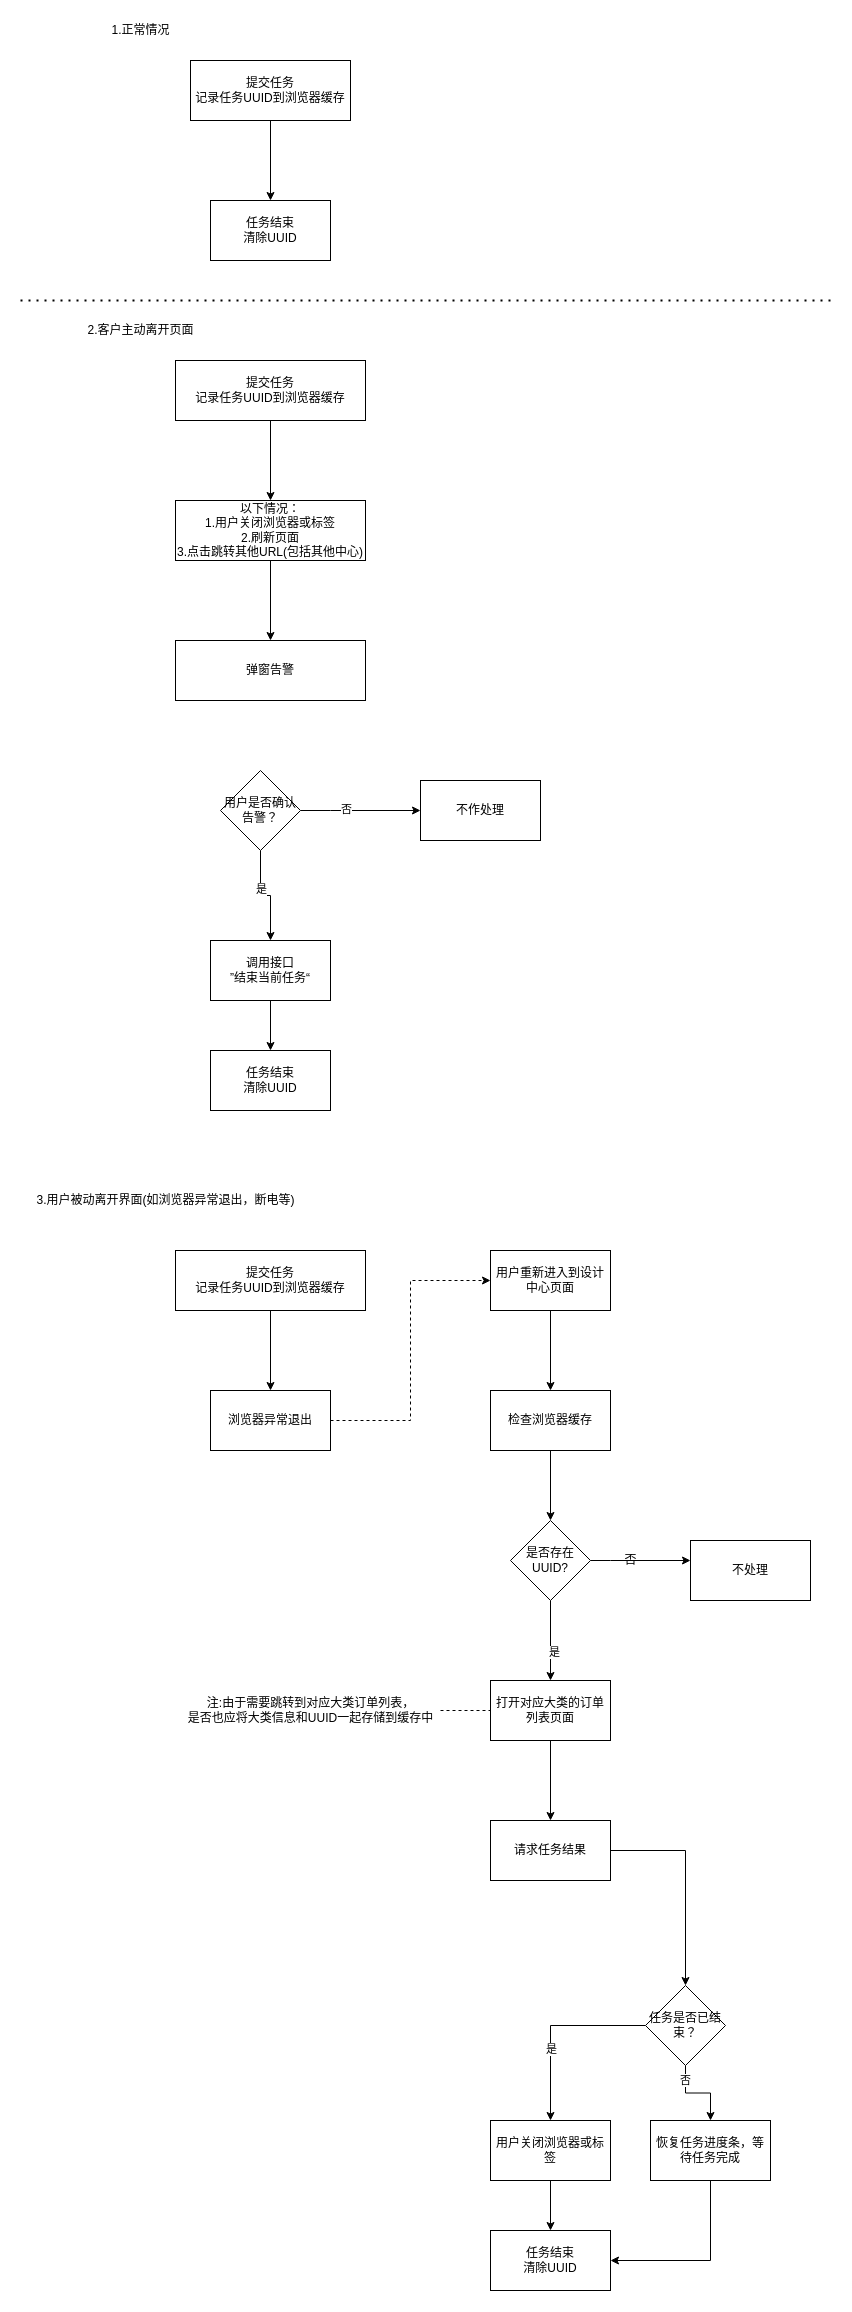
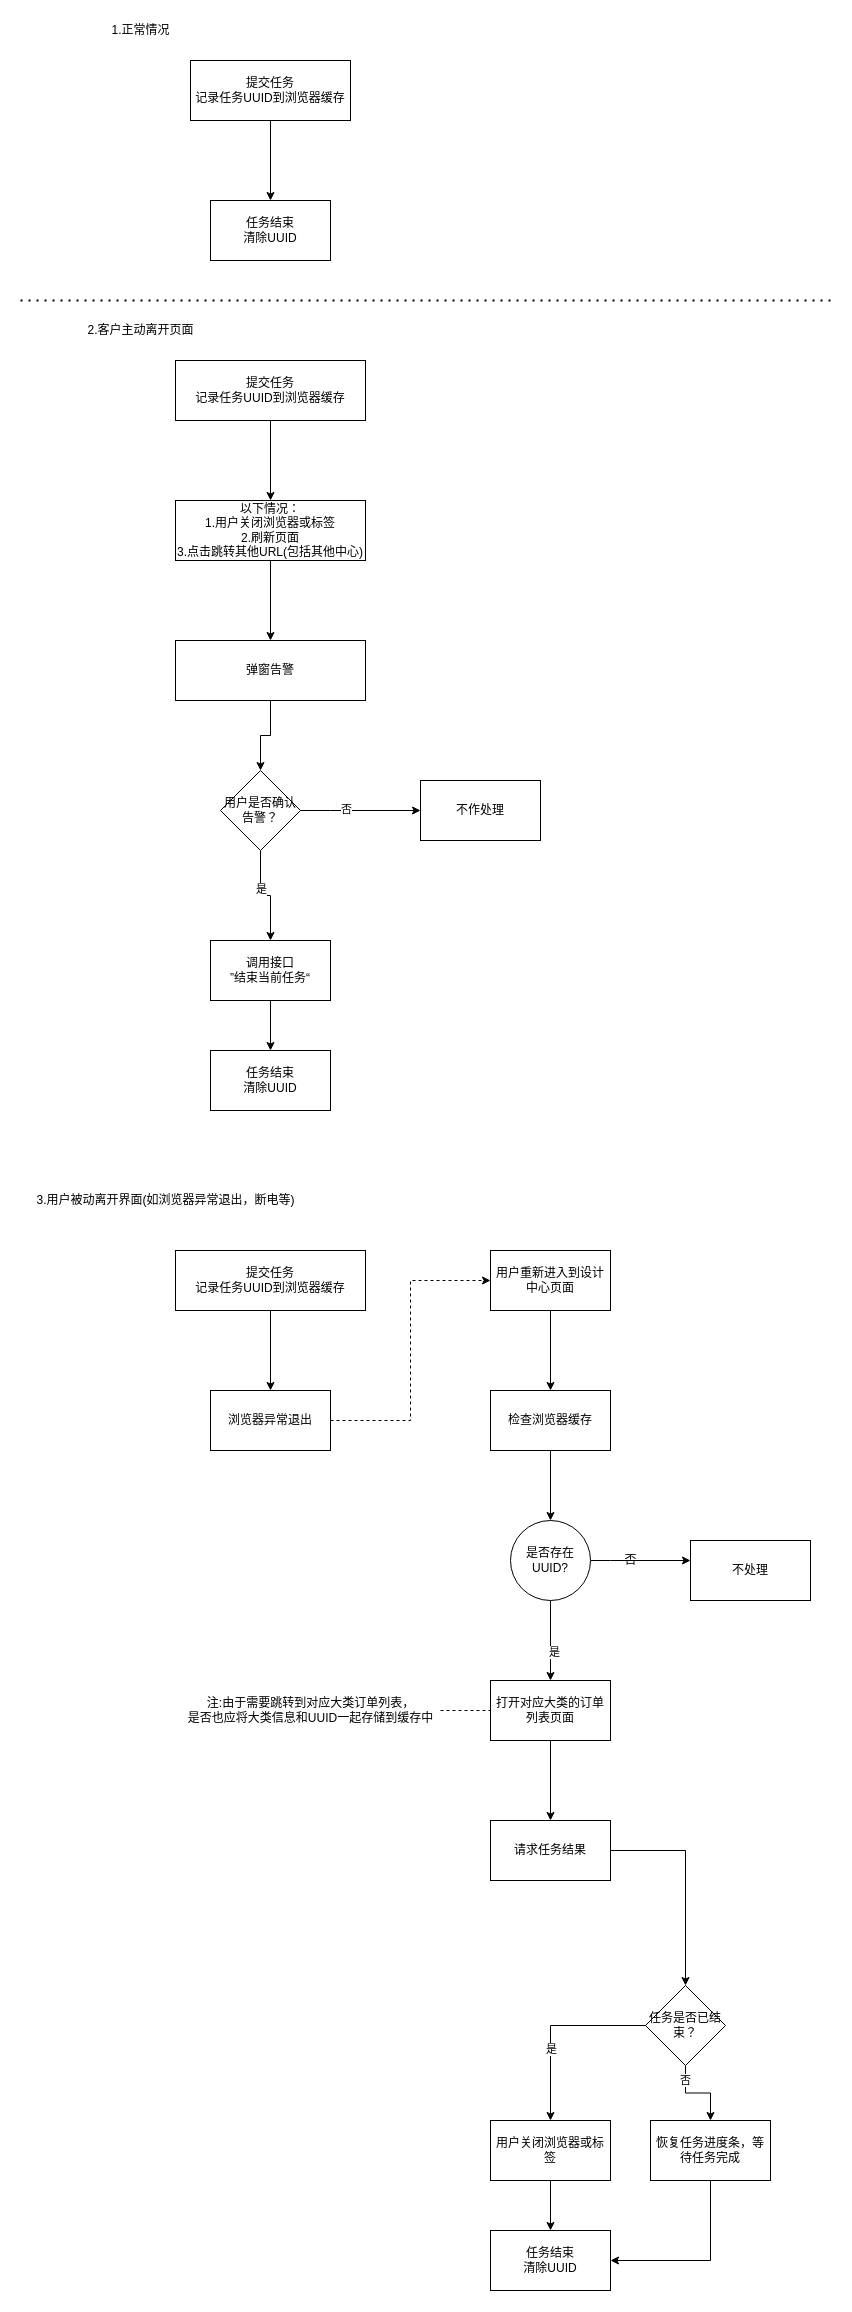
edge "弹窗告警" -> "用户是否确认告警？": added
node "是否存在UUID?": shape diamond -> ellipse
